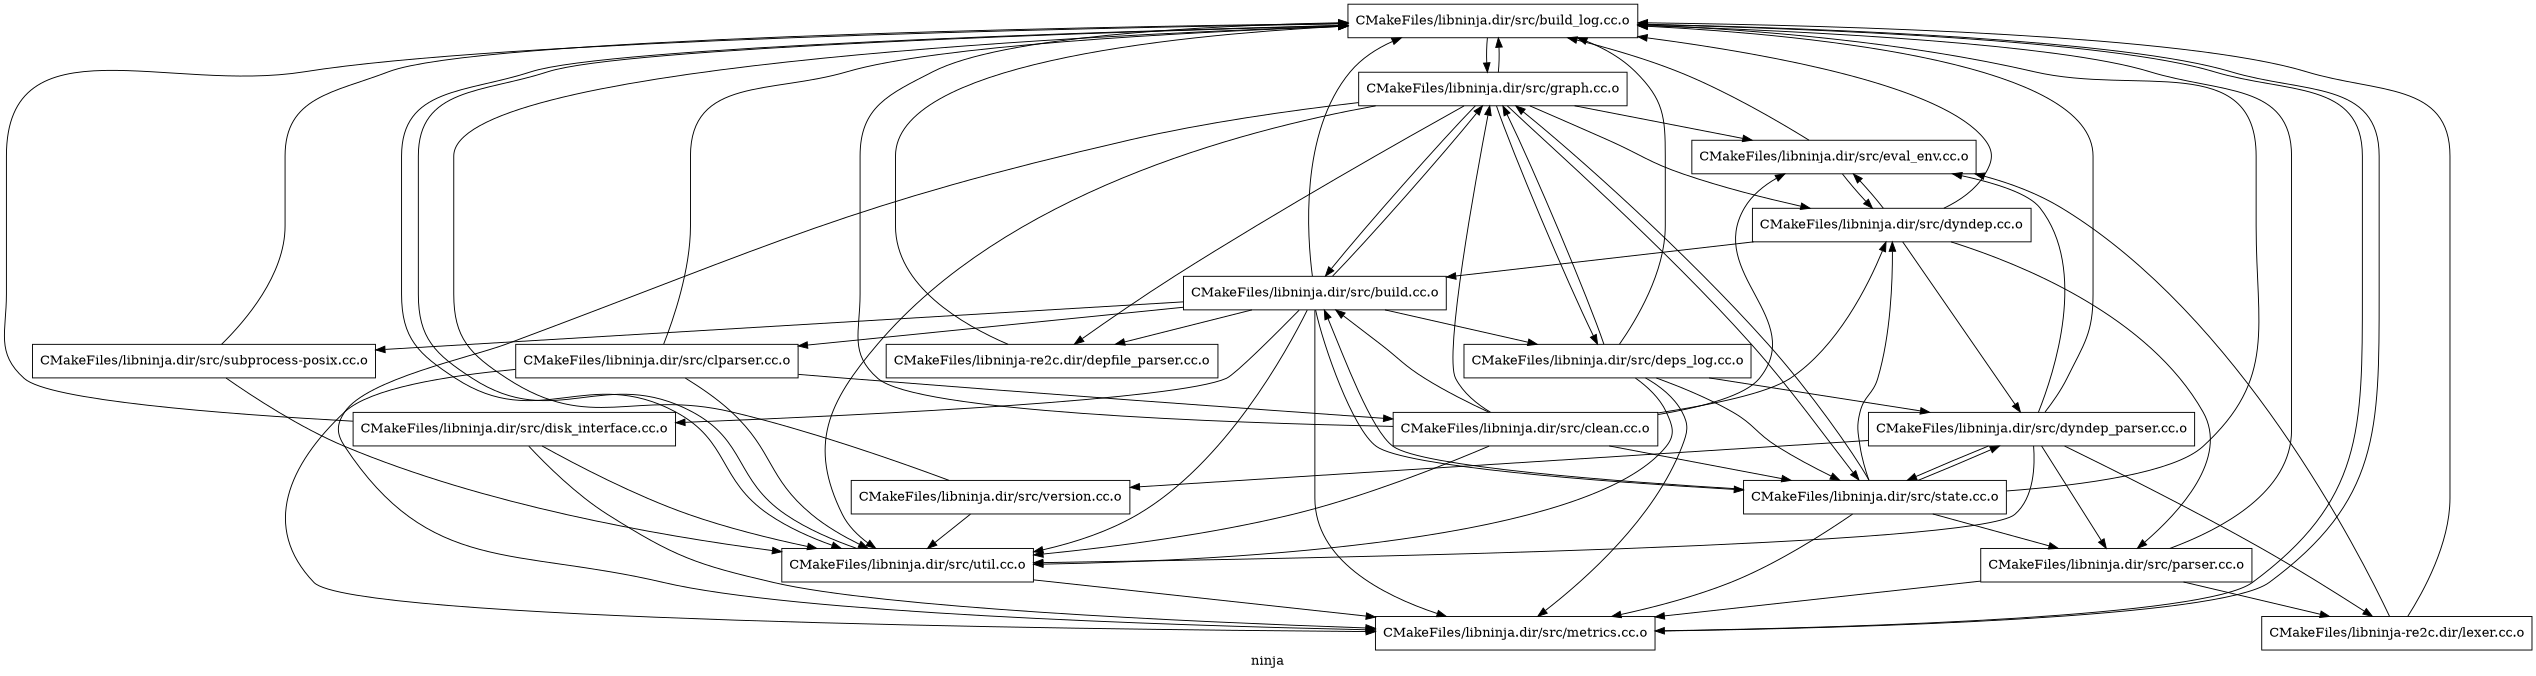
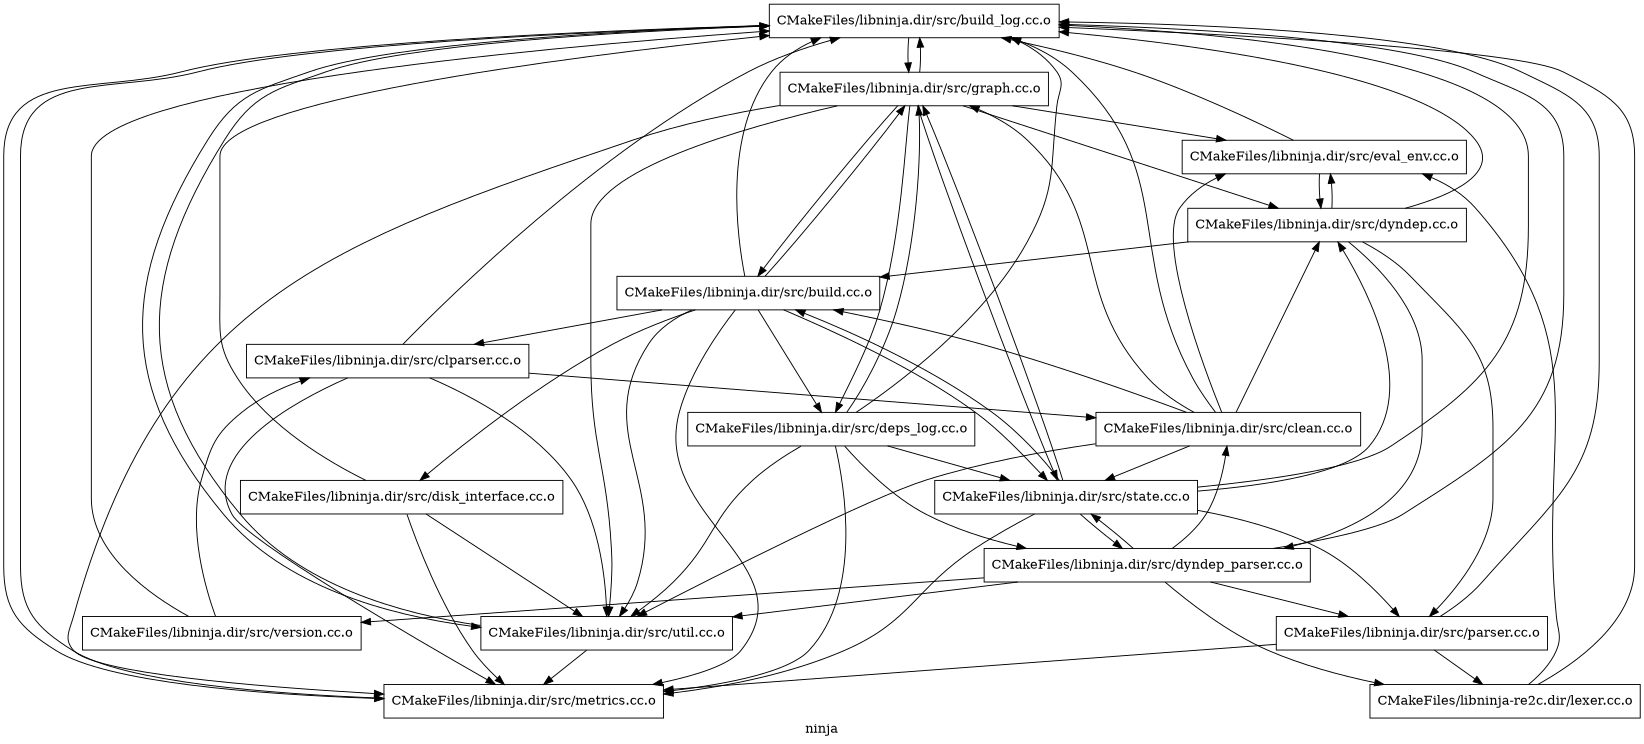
edge "CMakeFiles/libninja.dir/src/dyndep_parser.cc.o" -> "CMakeFiles/libninja.dir/src/eval_env.cc.o": now "CMakeFiles/libninja.dir/src/dyndep_parser.cc.o" -> "CMakeFiles/libninja.dir/src/clean.cc.o"
node "CMakeFiles/libninja.dir/src/subprocess-posix.cc.o": removed
node "CMakeFiles/libninja-re2c.dir/depfile_parser.cc.o": removed
edge "CMakeFiles/libninja.dir/src/version.cc.o" -> "CMakeFiles/libninja.dir/src/util.cc.o": now "CMakeFiles/libninja.dir/src/version.cc.o" -> "CMakeFiles/libninja.dir/src/clparser.cc.o"
